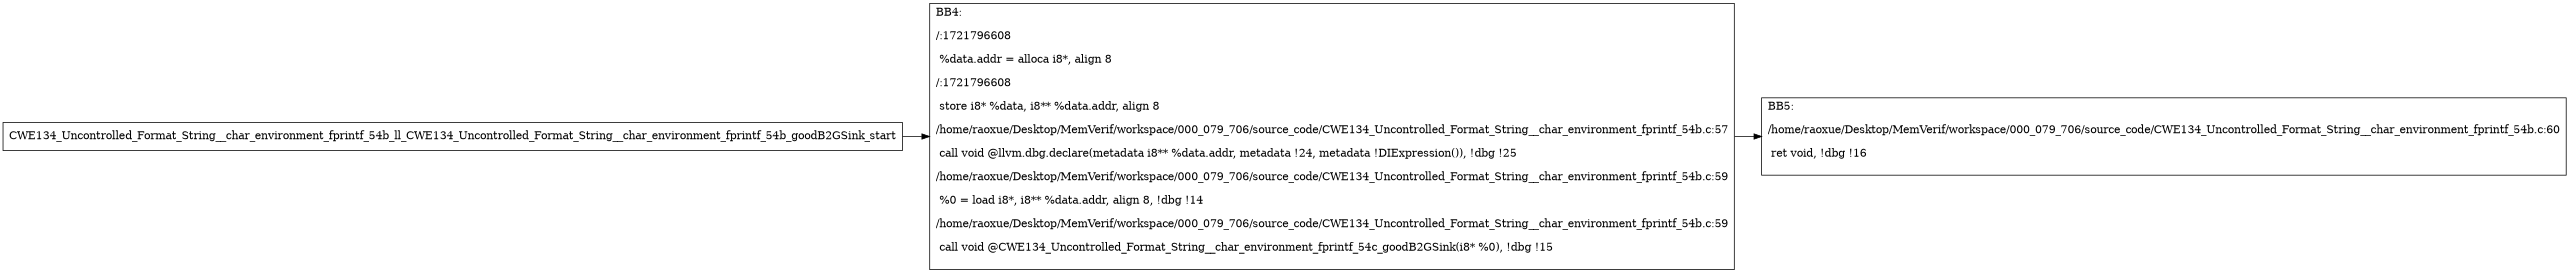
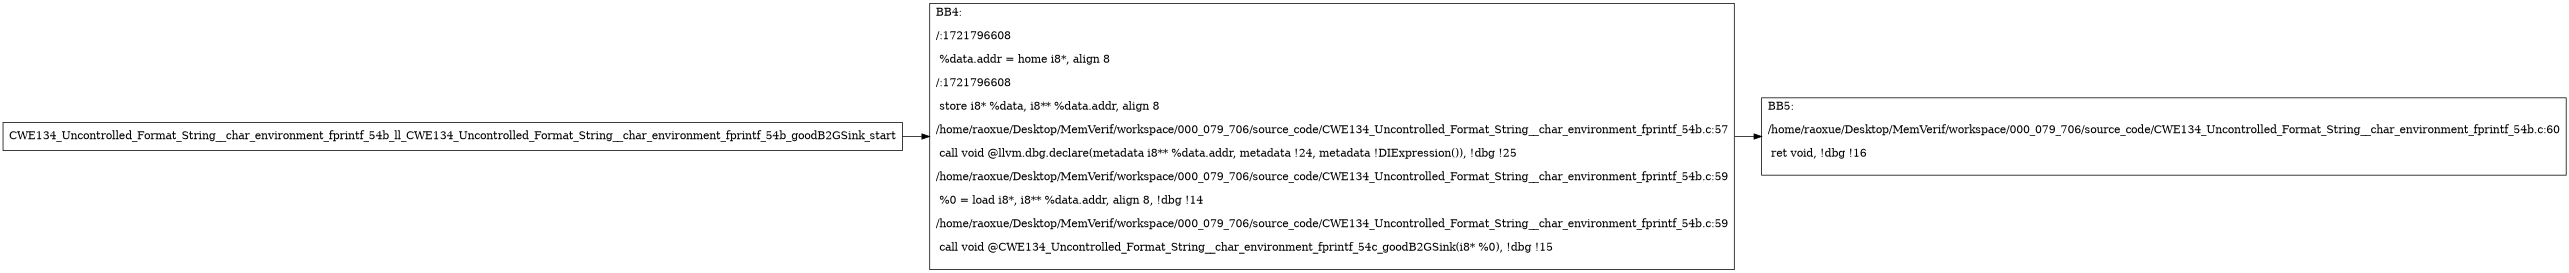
node "BB4:": text "%data.addr = alloca i8*, align 8" -> "%data.addr = home i8*, align 8"
